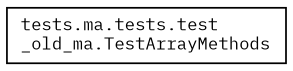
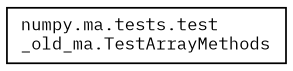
node "tests.ma.tests.test _old_ma.TestArrayMethods": label "tests.ma.tests.test _old_ma.TestArrayMethods" -> "numpy.ma.tests.test _old_ma.TestArrayMethods"
